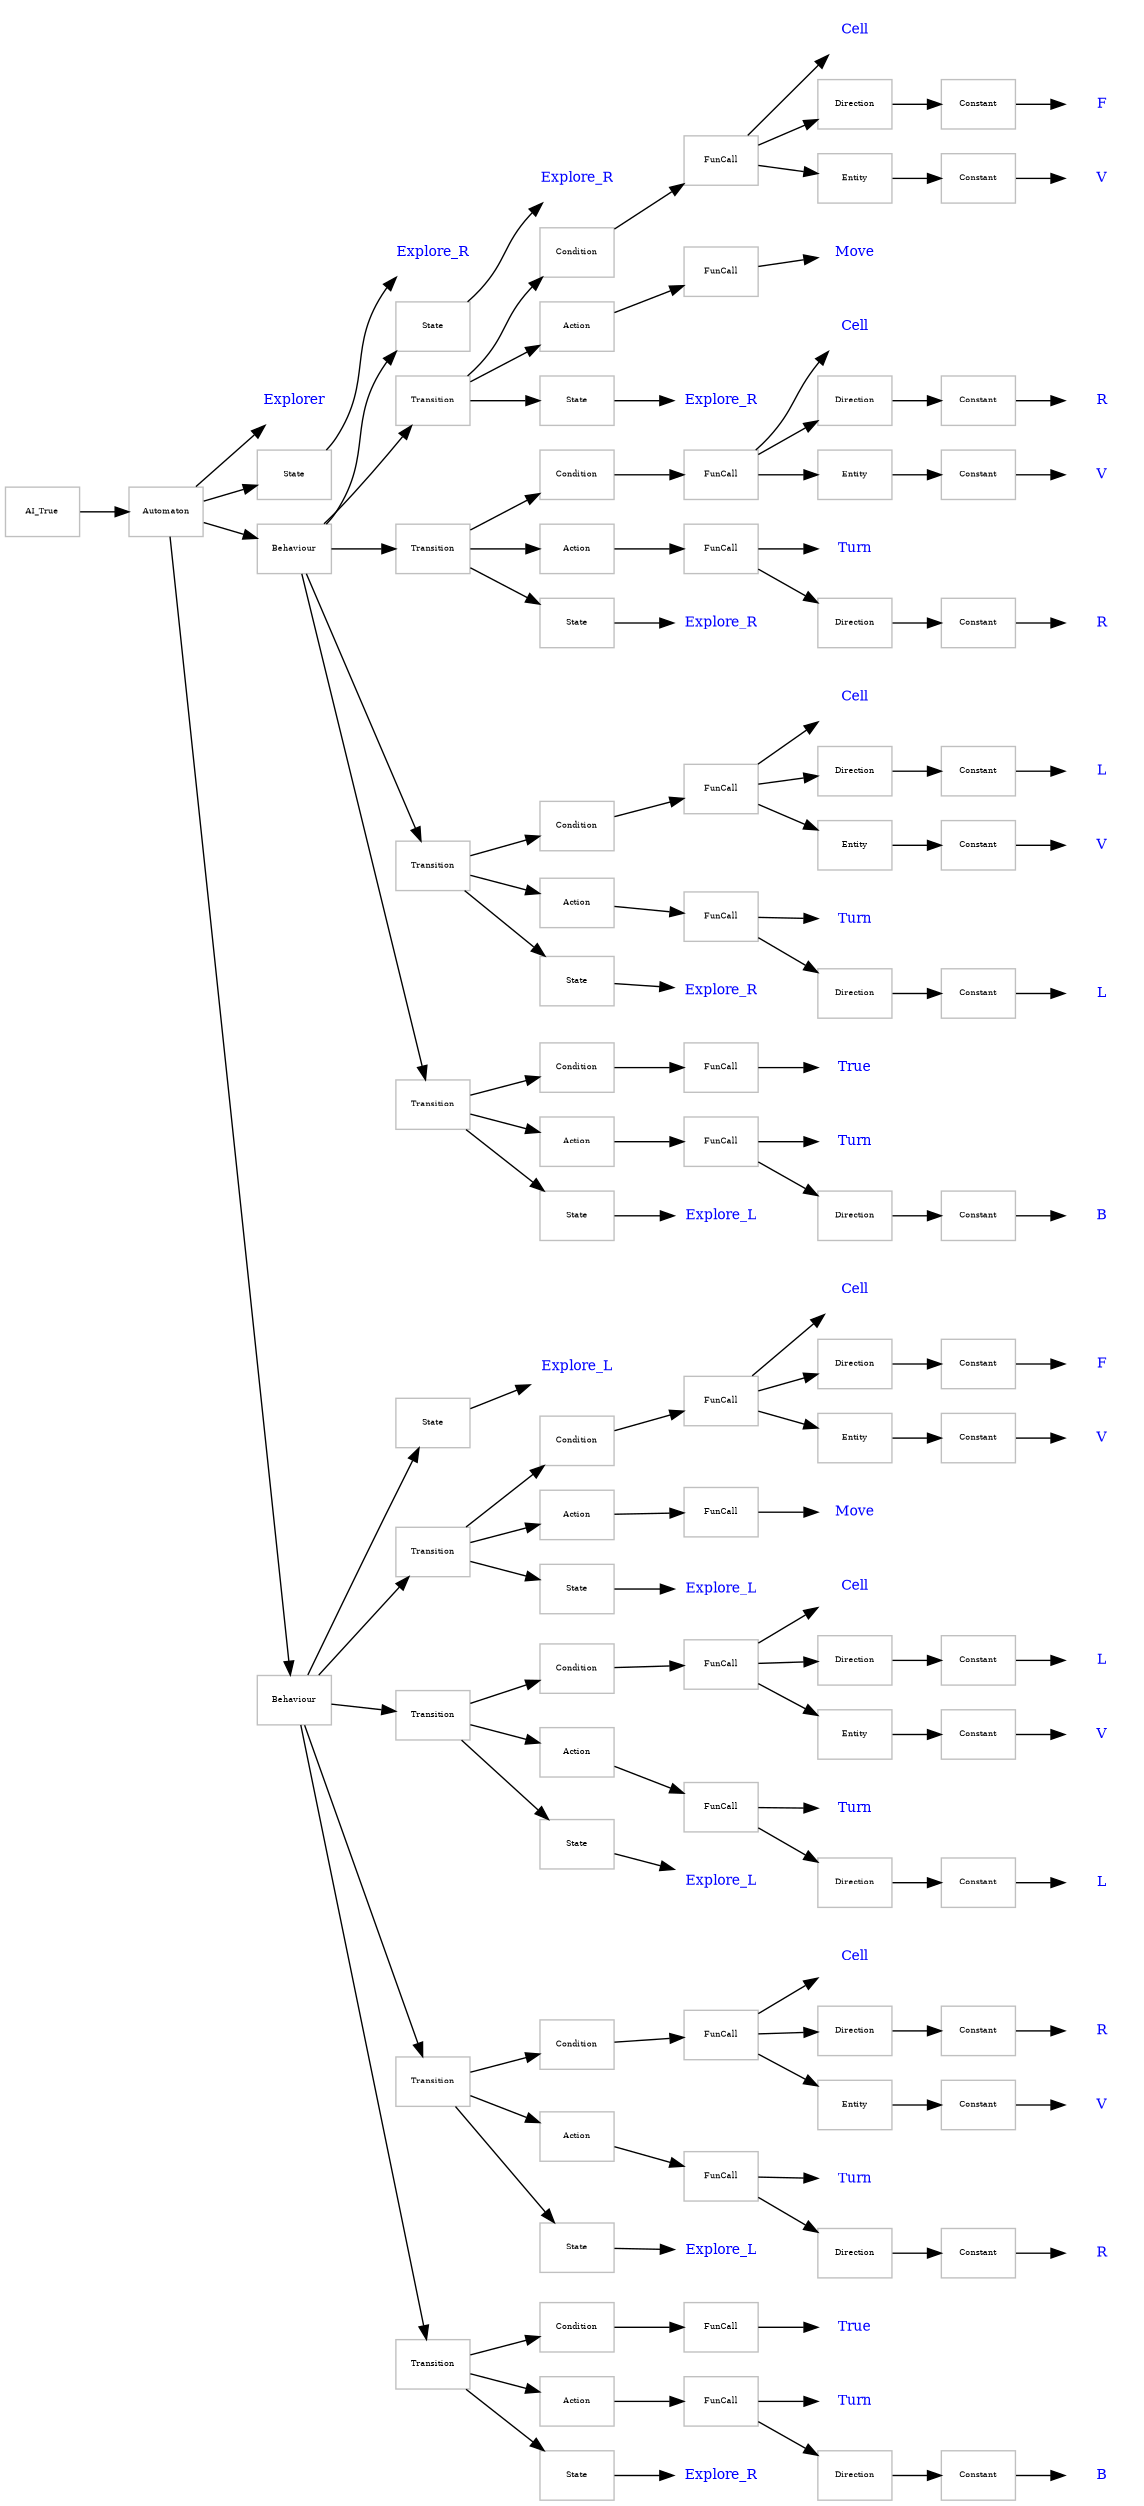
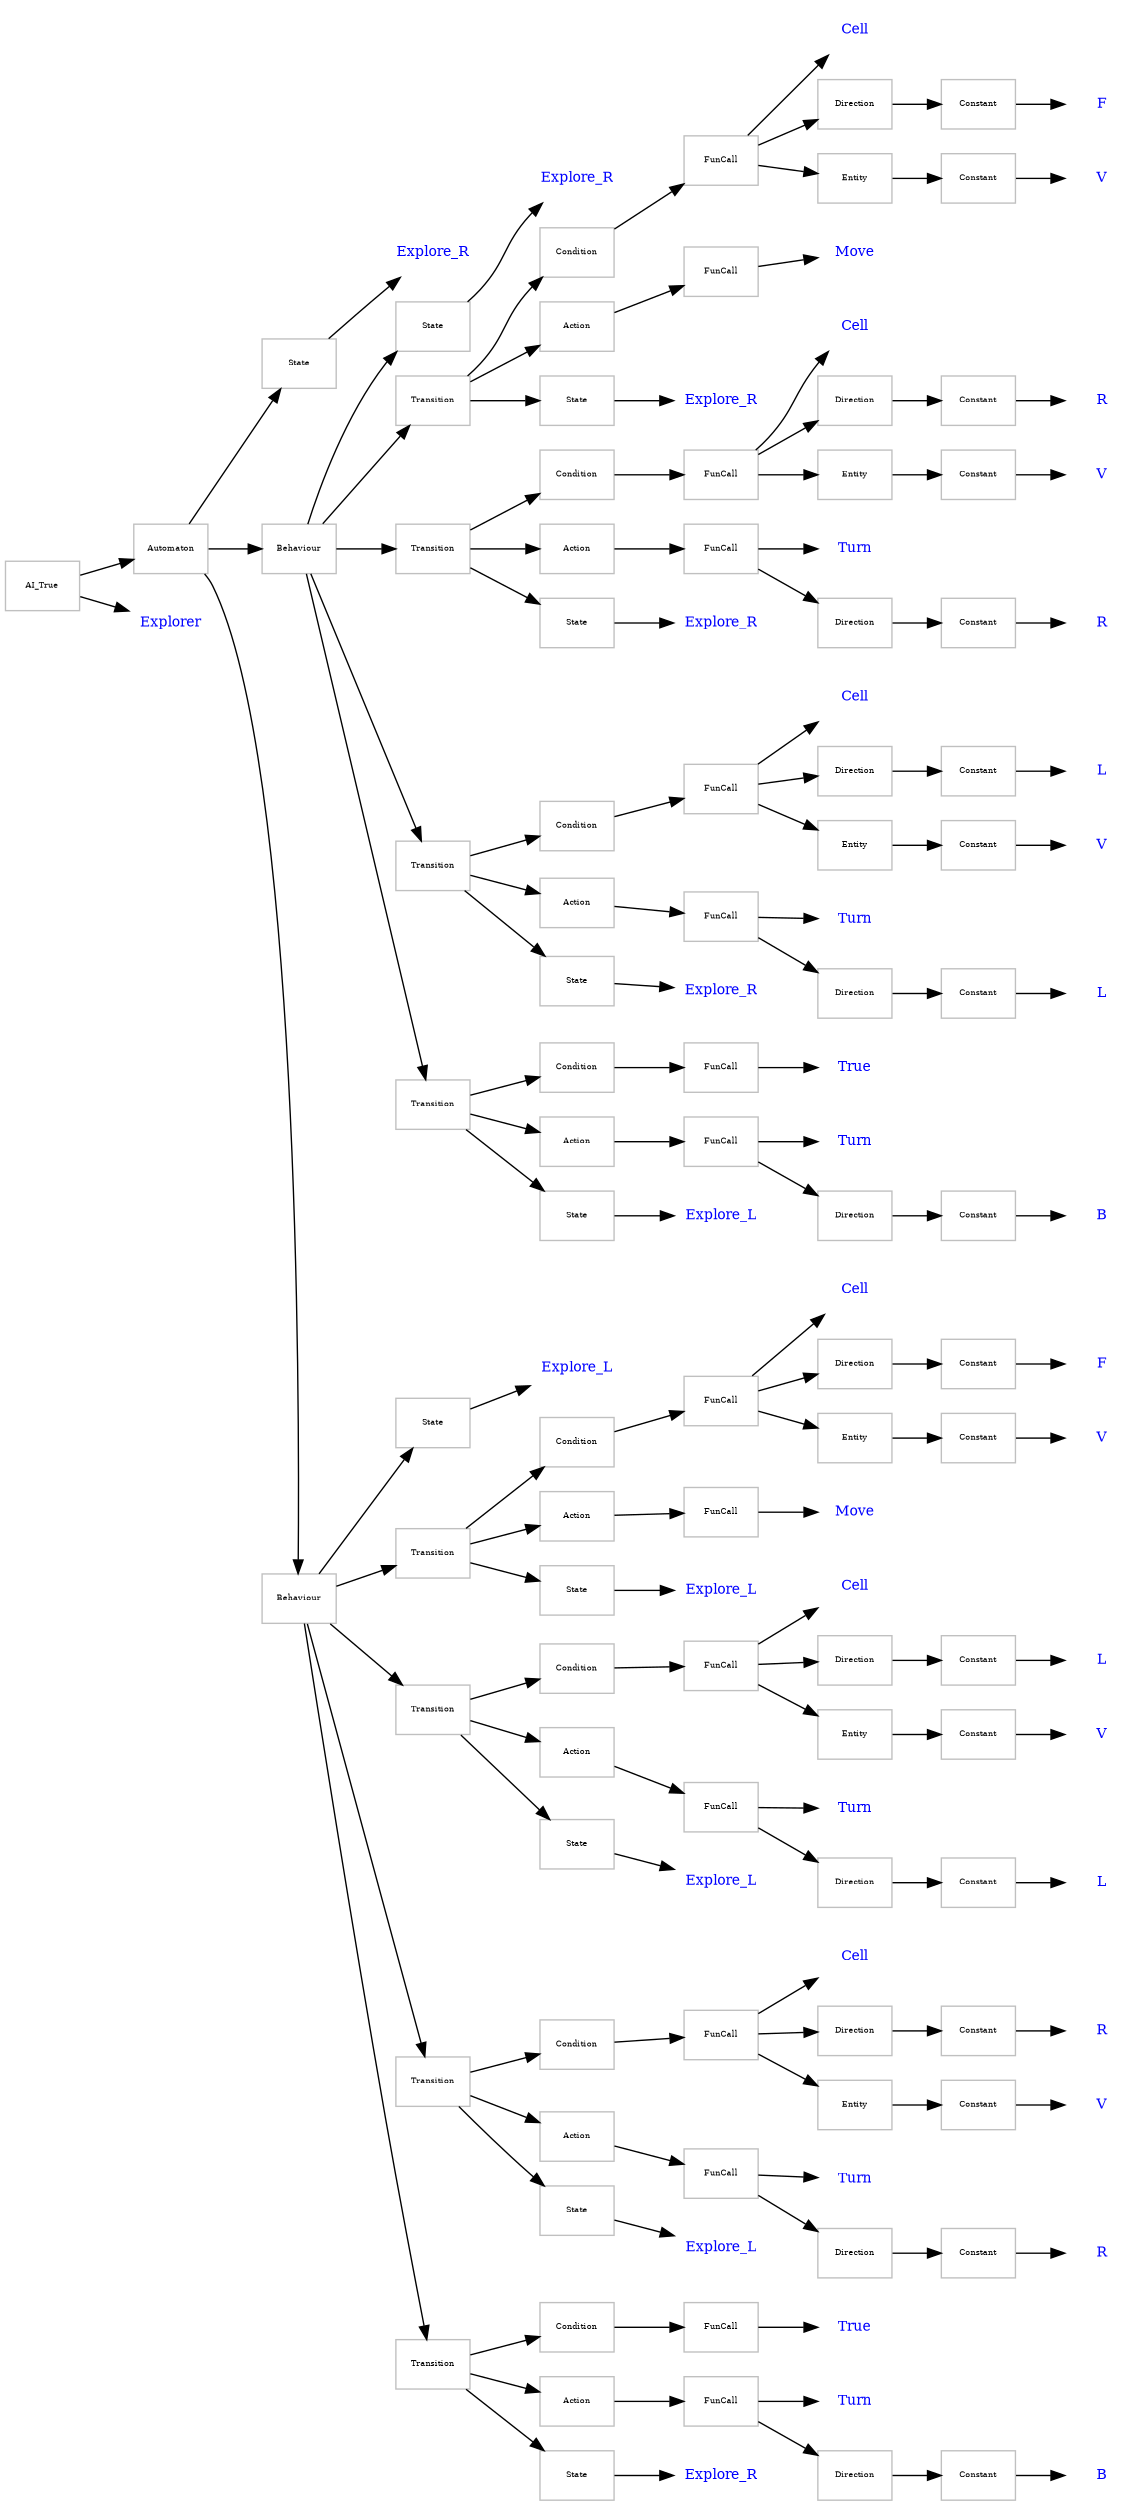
edge "Automaton" -> "Explorer": now "AI_True" -> "Explorer"
